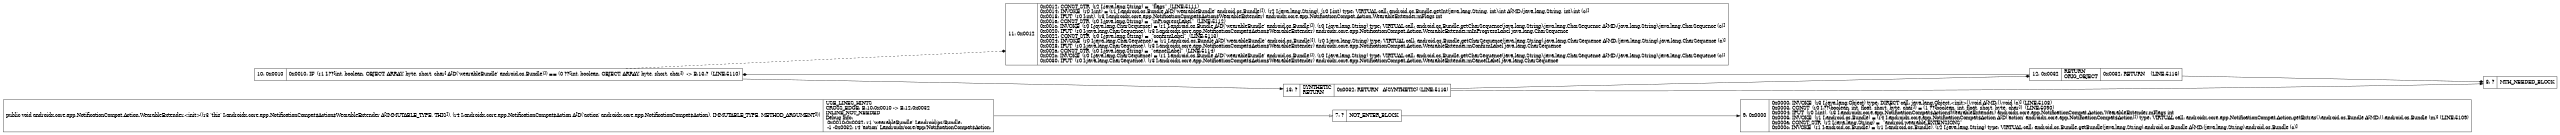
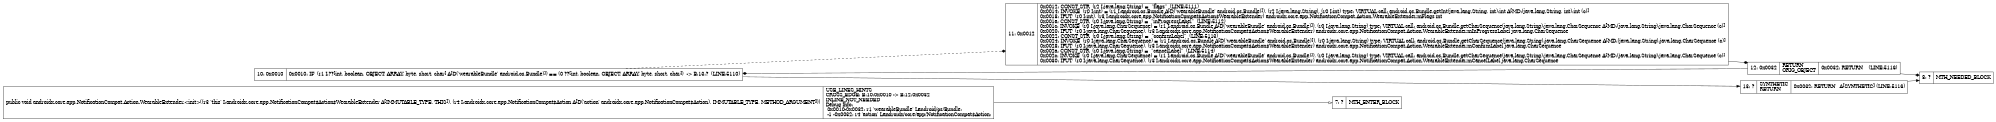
edge "13: ?" -> "12: 0x0032": now "11: 0x0012" -> "12: 0x0032"
node "7: ?": text "NOT_ENTER_BLOCK" -> "MTH_ENTER_BLOCK"
node "9: 0x0000": removed
